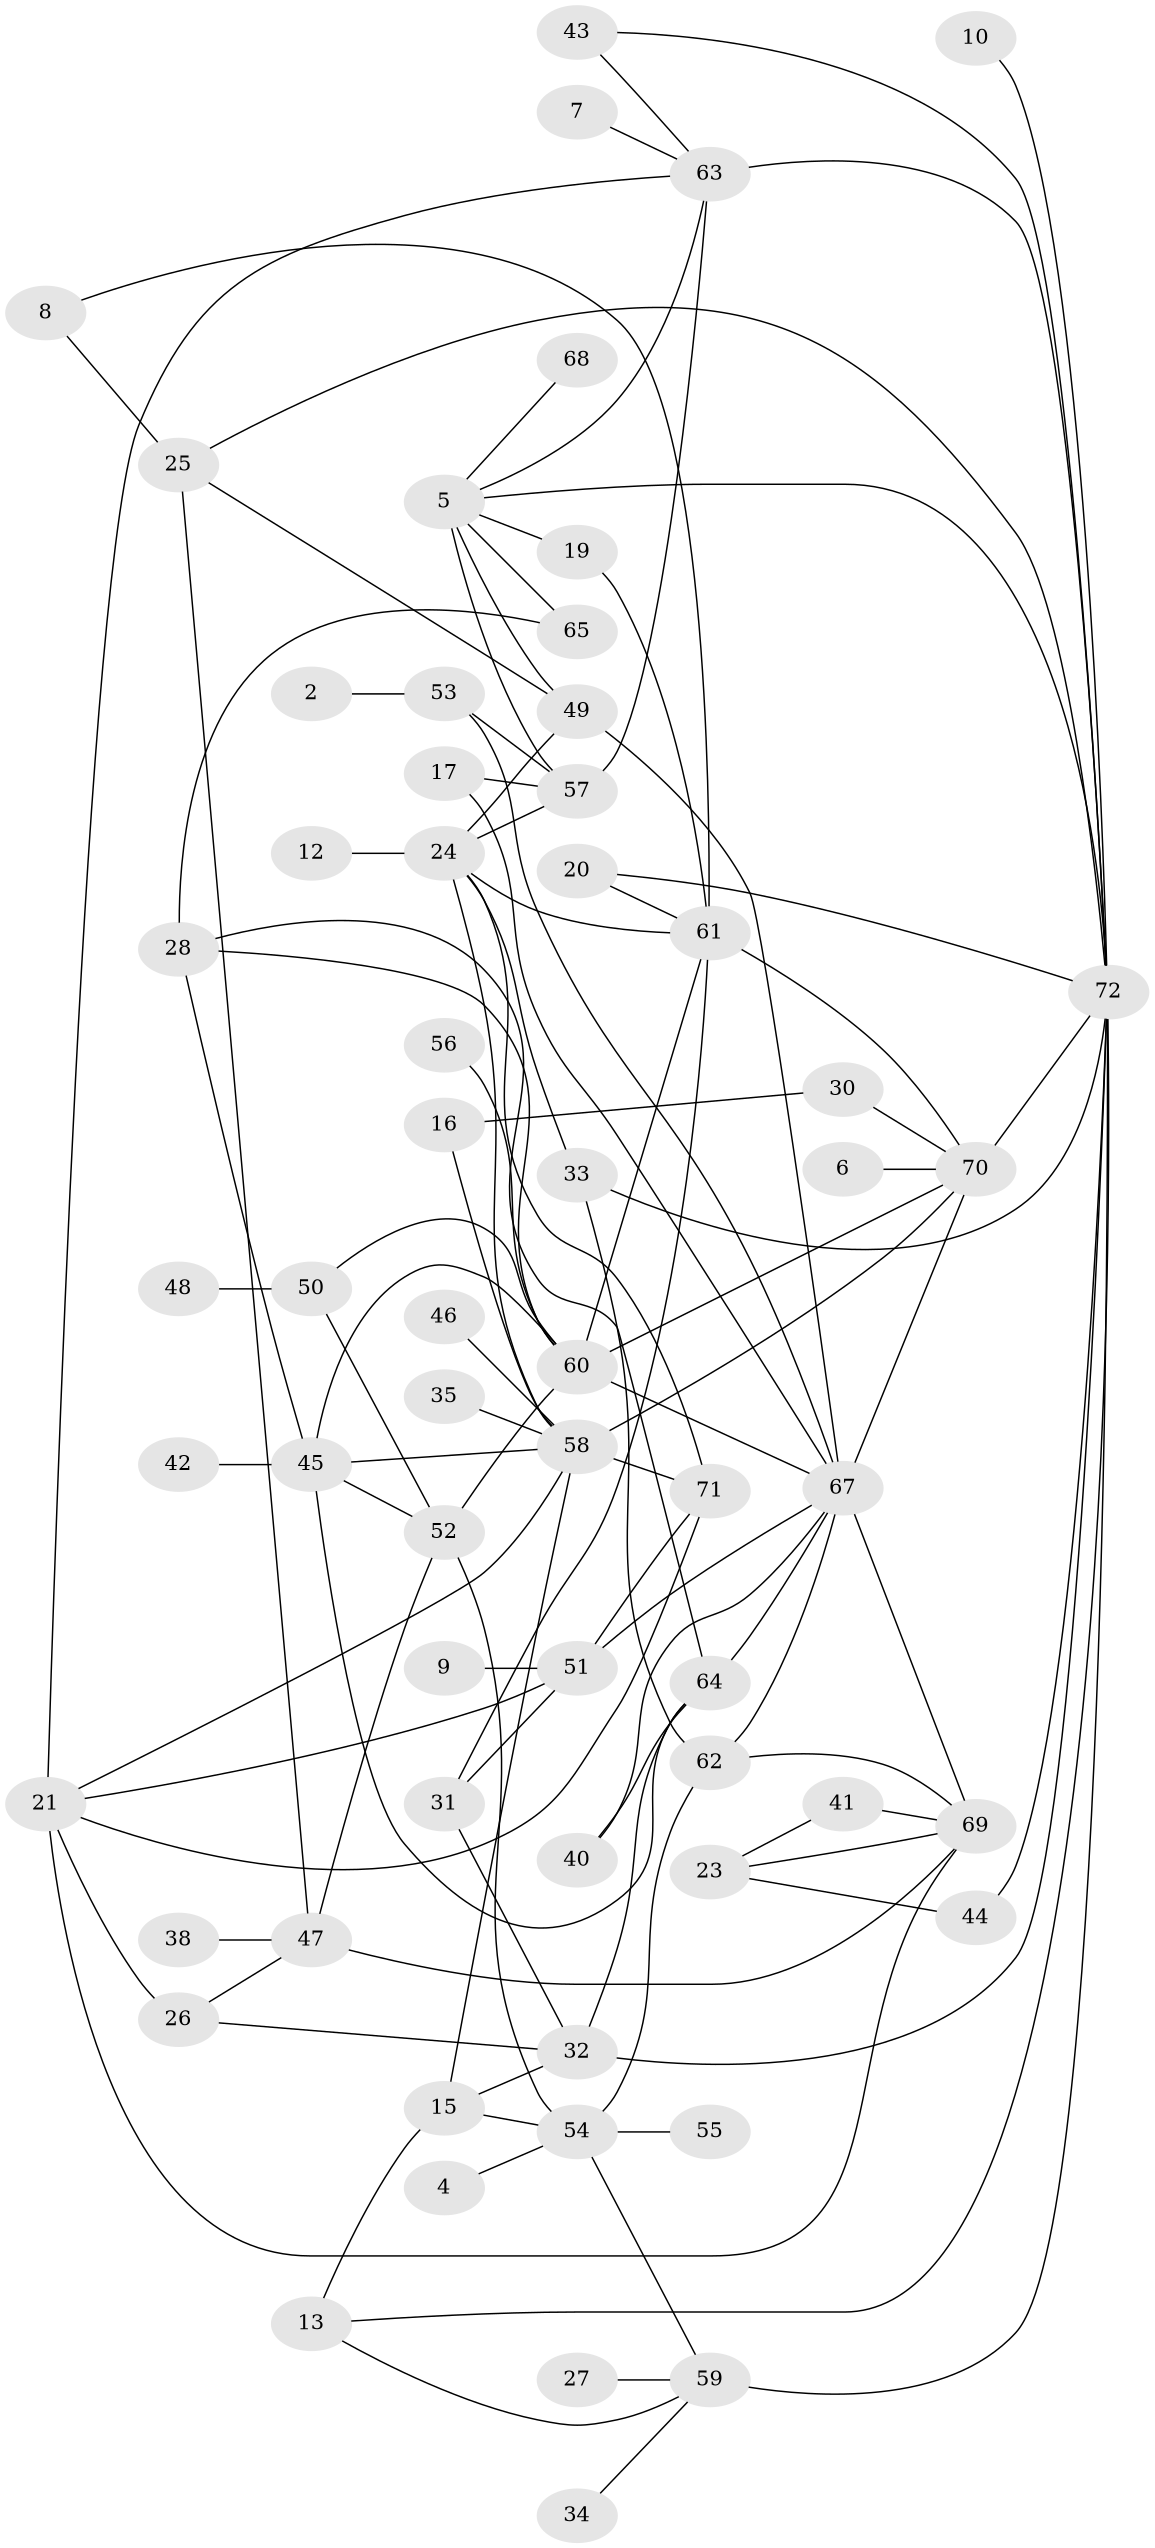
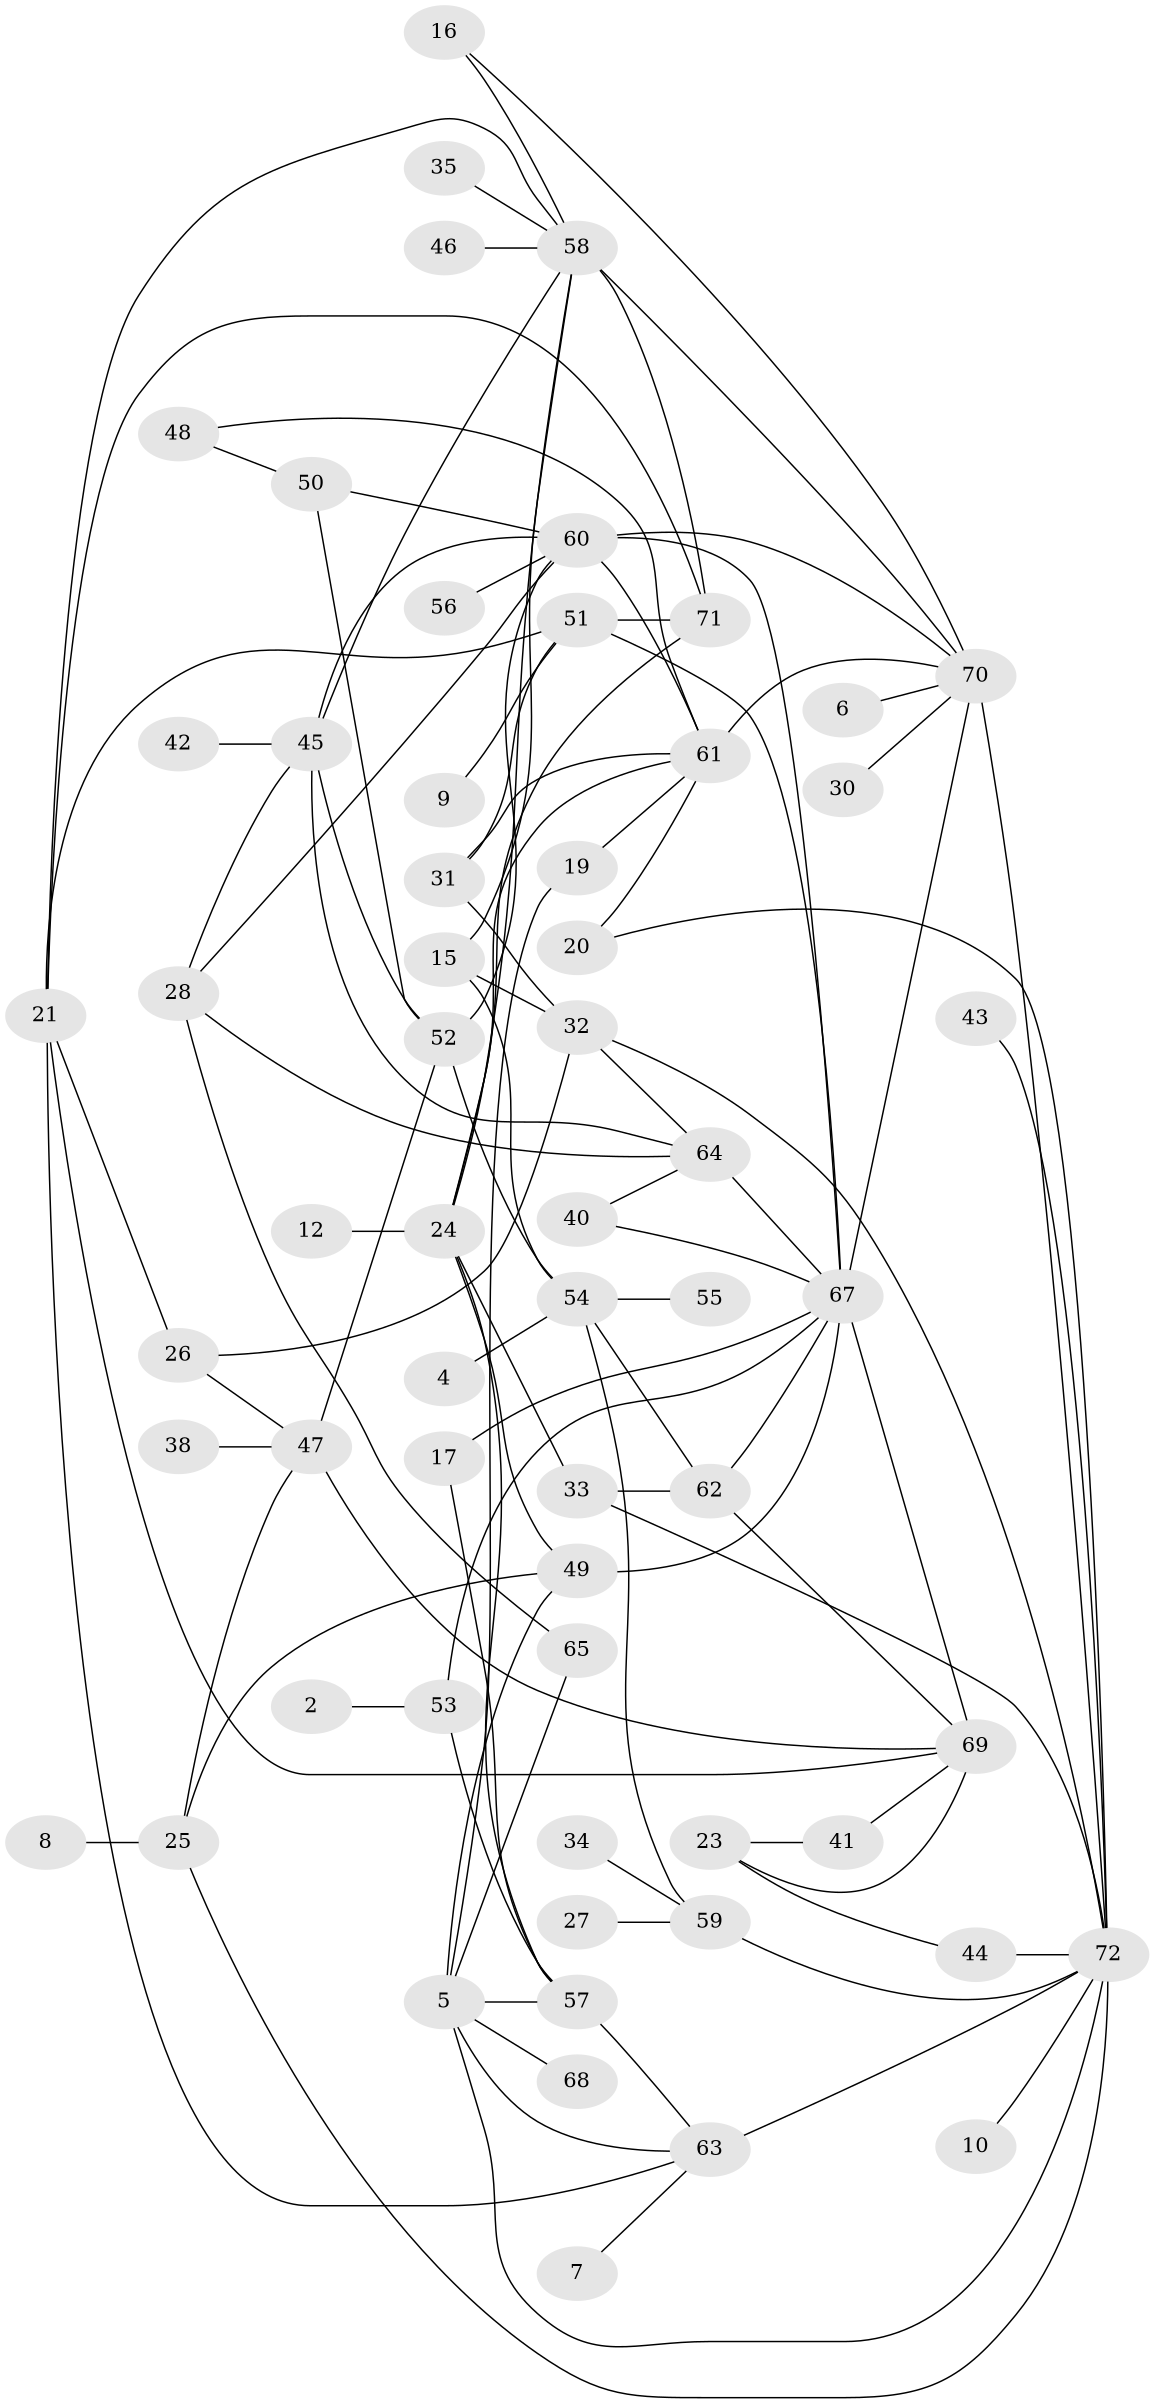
edge "43" -- "63": removed
edge "8" -- "61": now "48" -- "61"
edge "30" -- "16": now "70" -- "16"
node "13": removed
